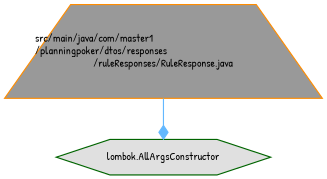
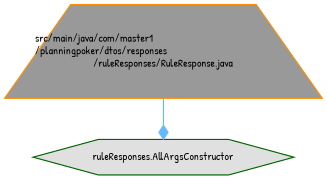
node "lombok.AllArgsConstructor": label "lombok.AllArgsConstructor" -> "ruleResponses.AllArgsConstructor"
